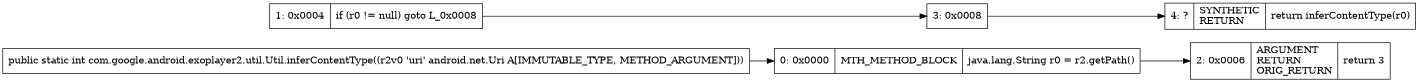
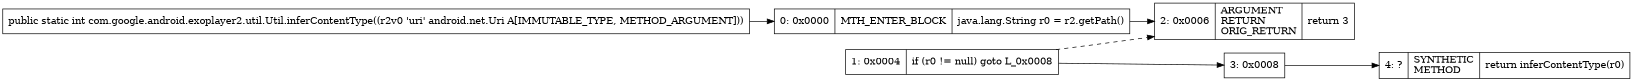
node "4: ?": text "RETURN" -> "METHOD"
edge "1: 0x0004" -> "2: 0x0006": added
node "0: 0x0000": text "MTH_METHOD_BLOCK" -> "MTH_ENTER_BLOCK"
